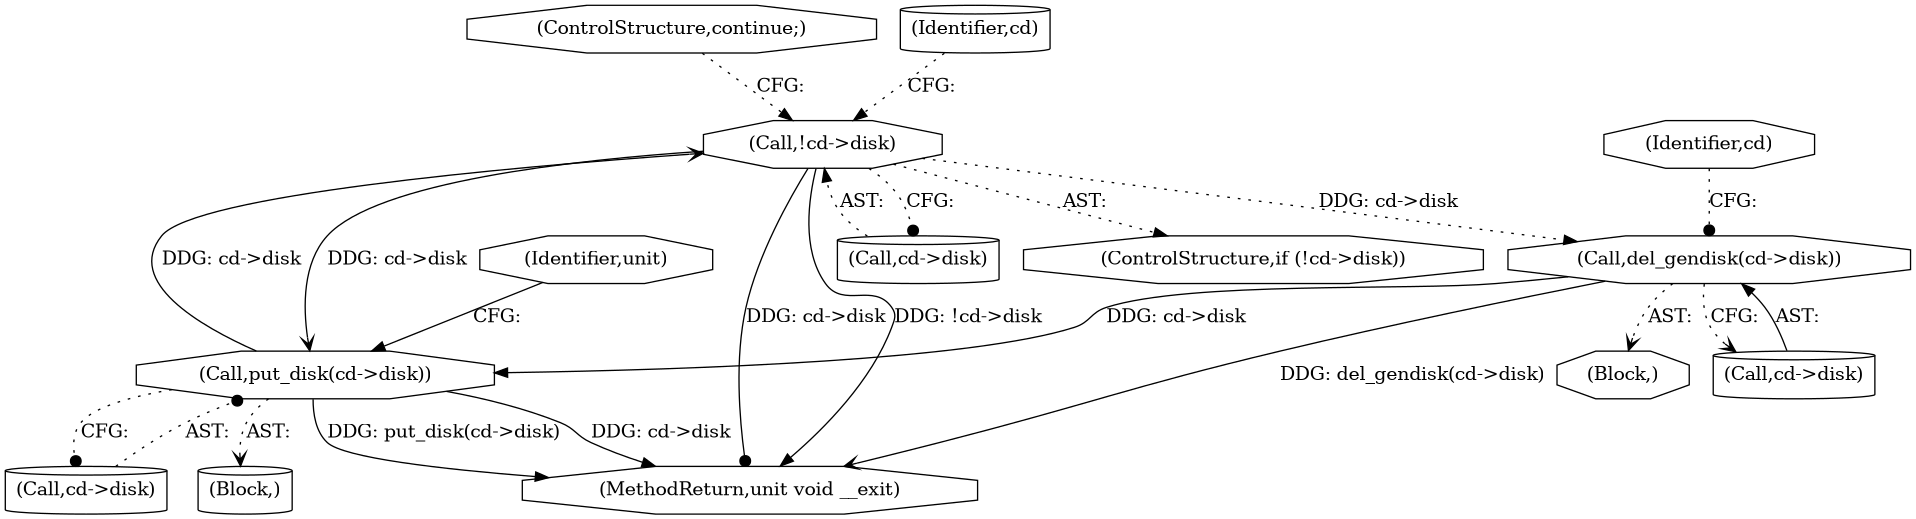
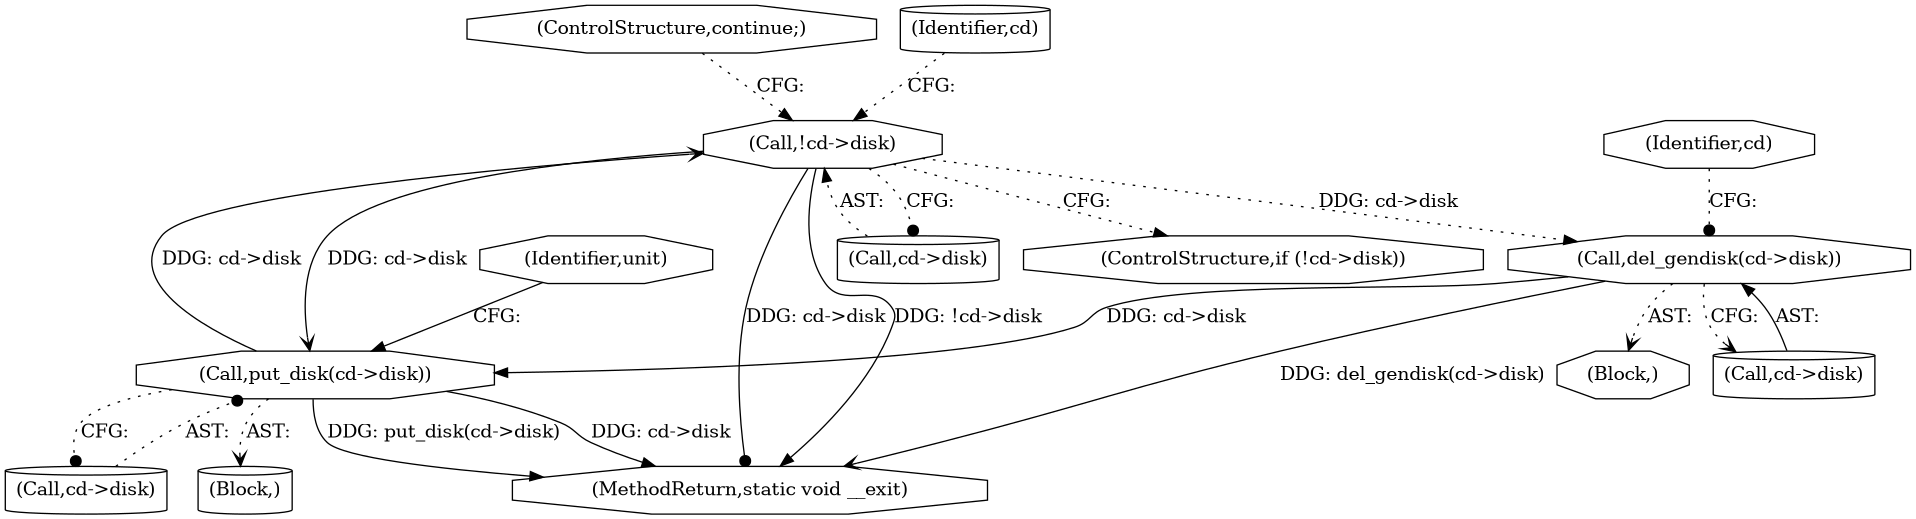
edge "(Call,!cd->disk)" -> "(ControlStructure,if (!cd->disk))": label "AST: " -> "CFG: "
node "(MethodReturn,unit void __exit)": label "(MethodReturn,unit void __exit)" -> "(MethodReturn,static void __exit)"
